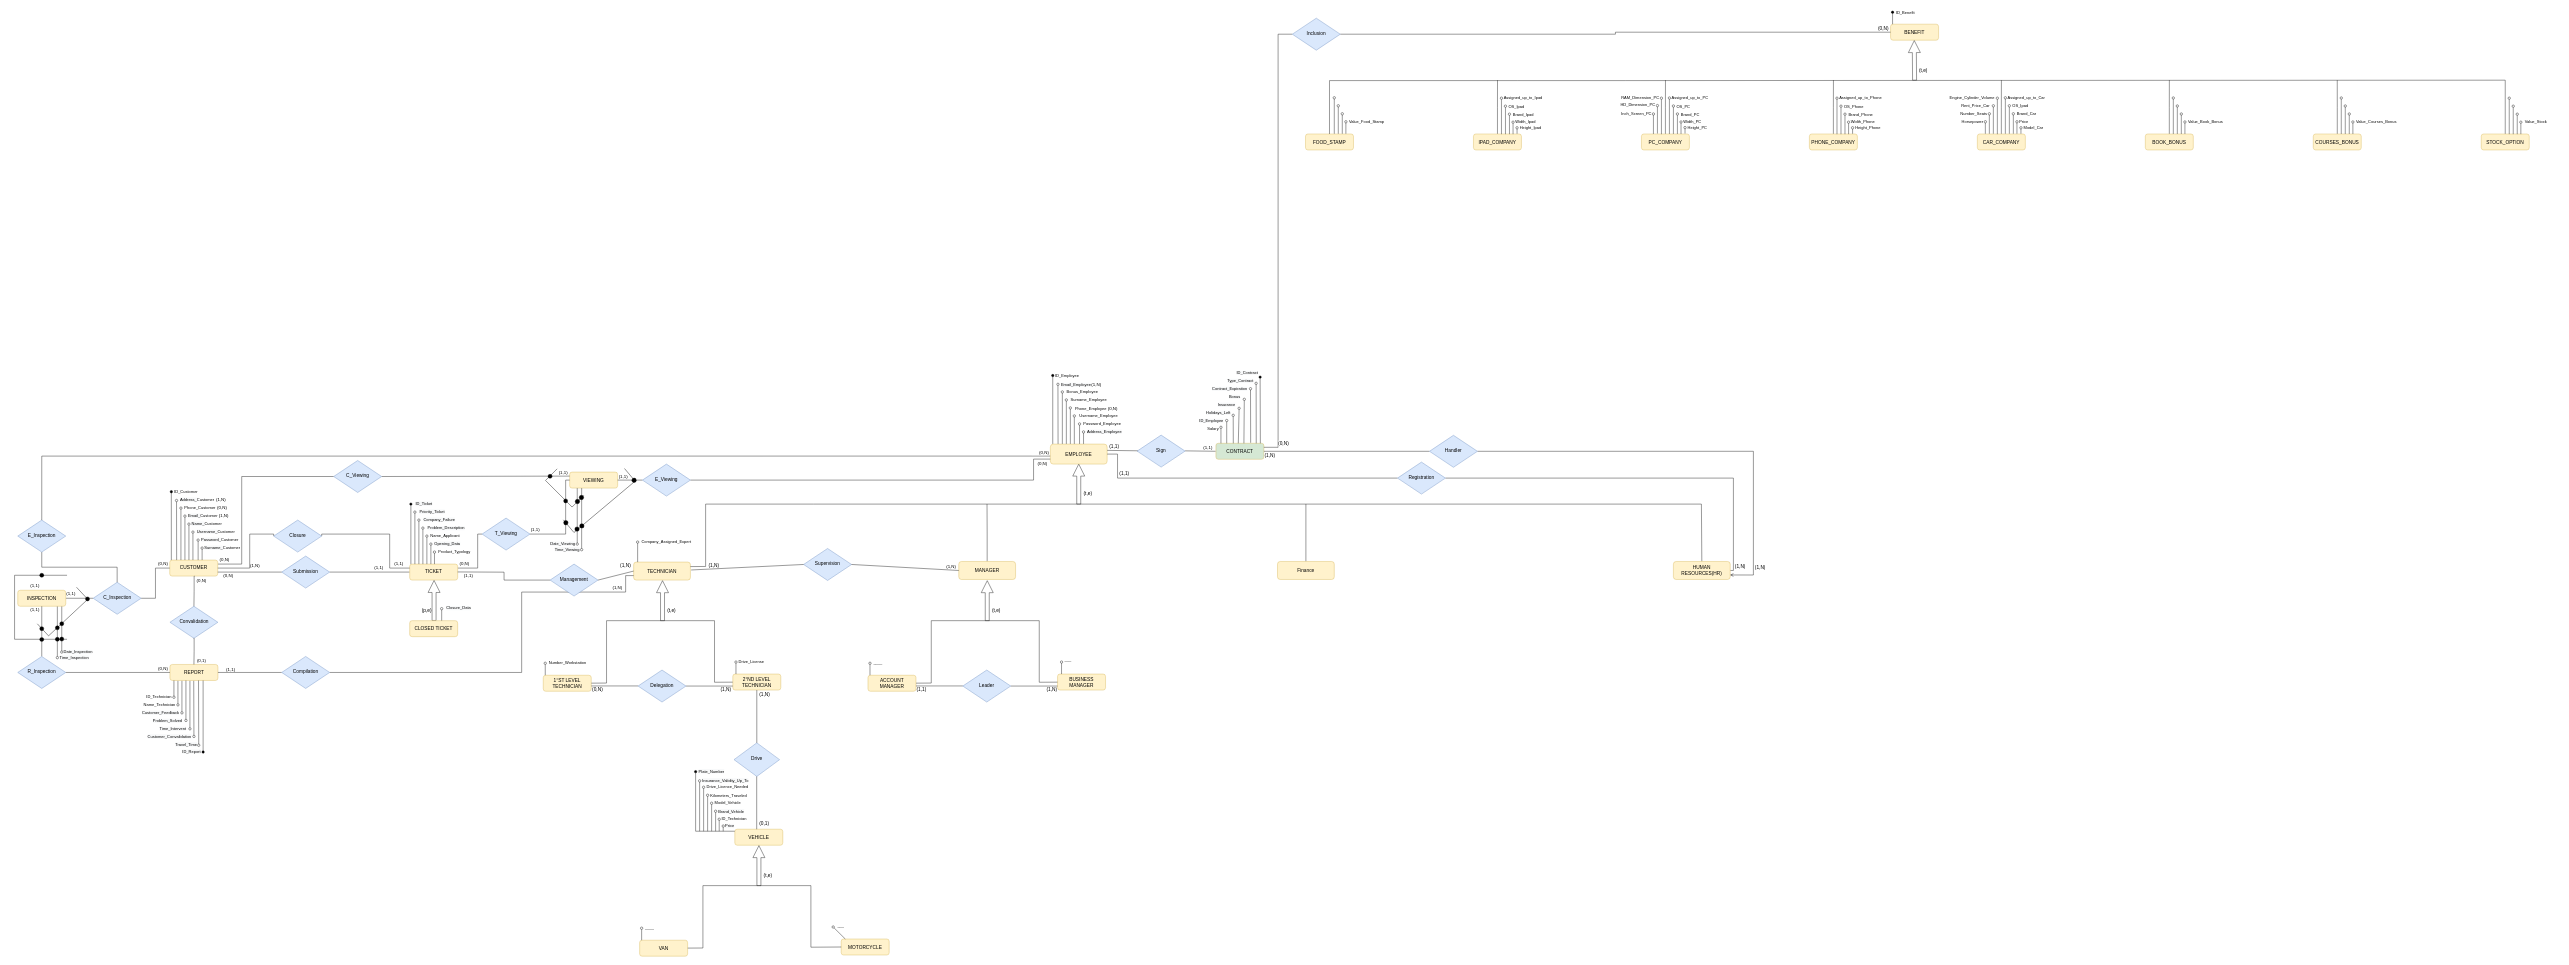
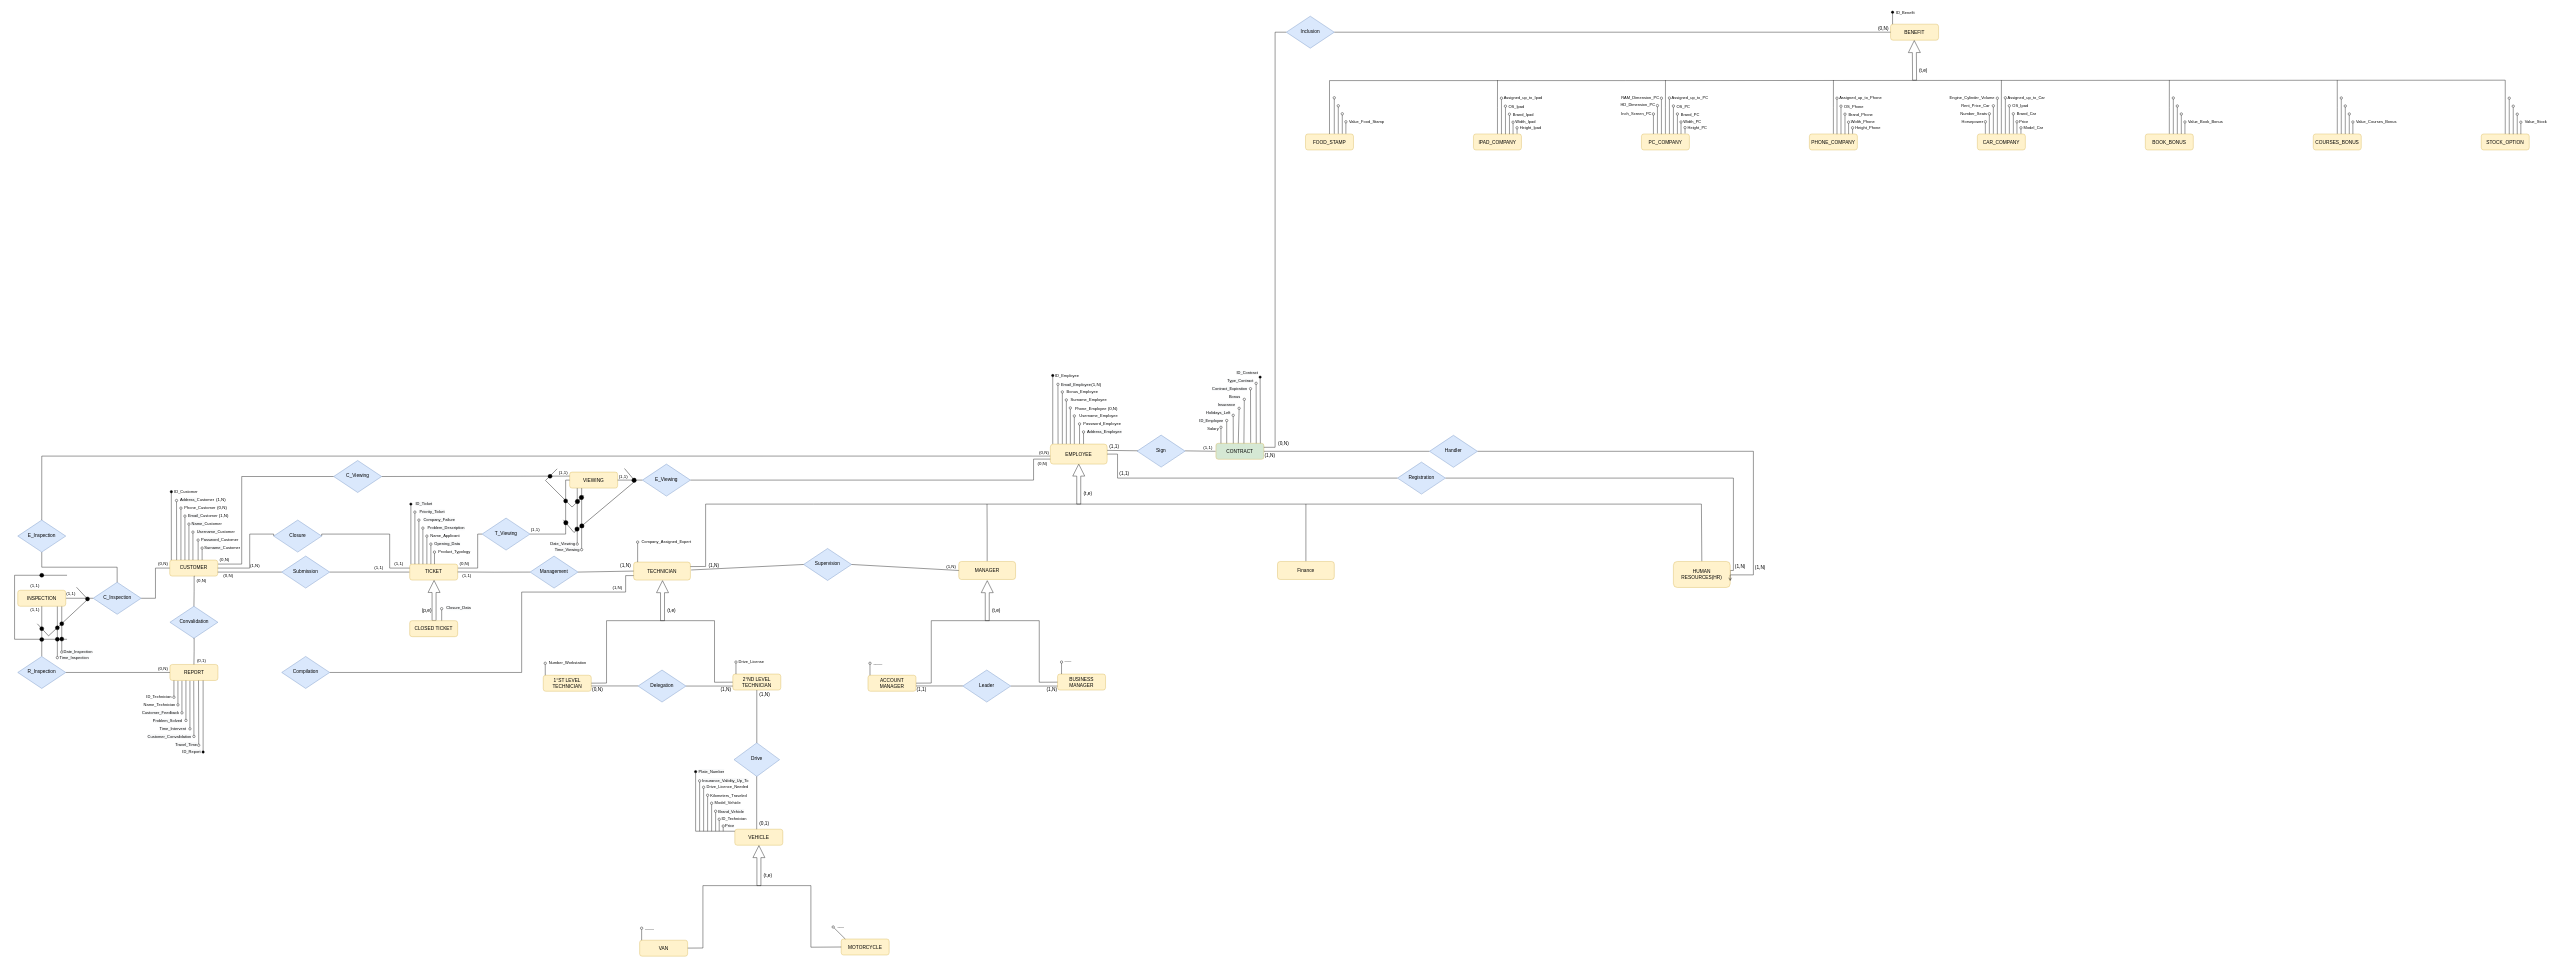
node "Inclusion": moved (1316, 34) -> (1310, 32)
node "HUMAN RESOURCES(HR)": size 57x18 -> 57x26
node "Management": moved (574, 580) -> (554, 572)
edge "REPORT" -- "Compilation": removed, label "(1,1)"
